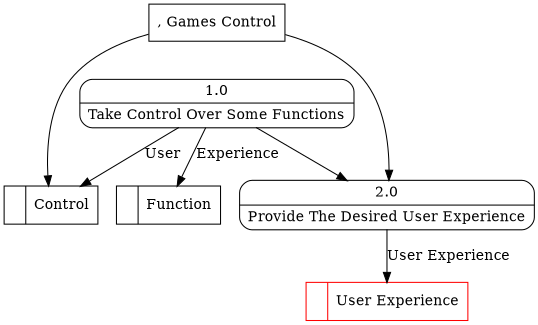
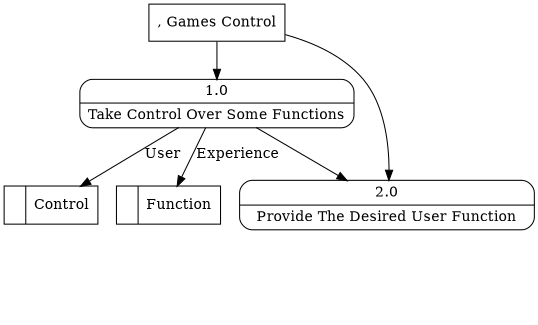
edge ", Games Control" -> "Control": now ", Games Control" -> "1.0"
node "2.0": text "Provide The Desired User Experience" -> "Provide The Desired User Function"
node "User Experience": removed
